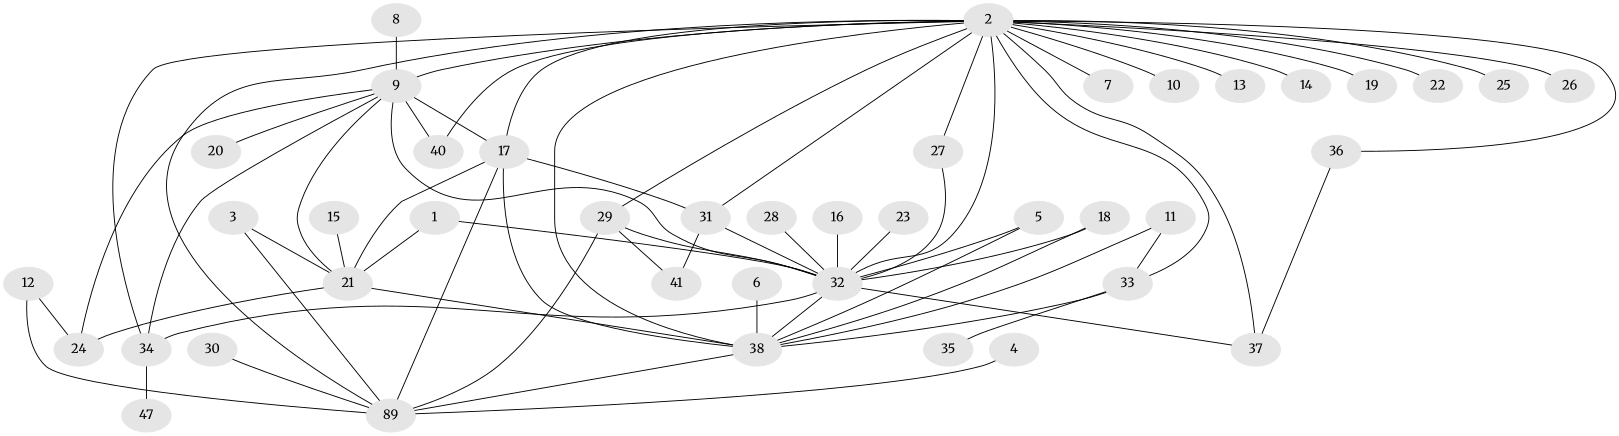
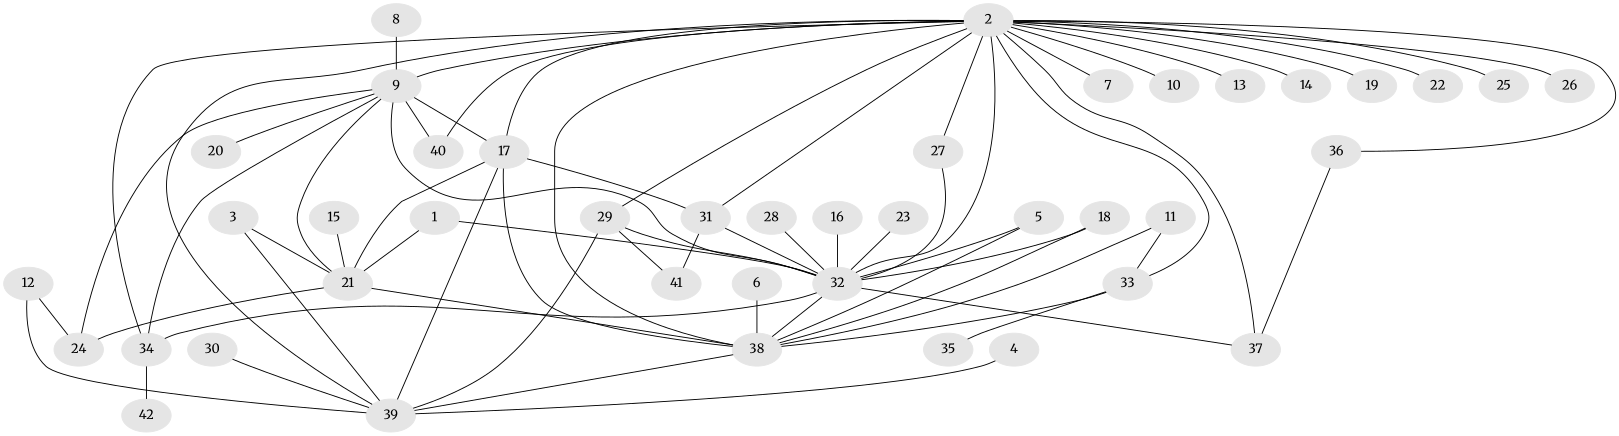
node "47": label "47" -> "42"
node "89": label "89" -> "39"
